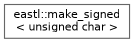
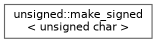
node "eastl::make_signed < unsigned char >": label "eastl::make_signed < unsigned char >" -> "unsigned::make_signed < unsigned char >"
